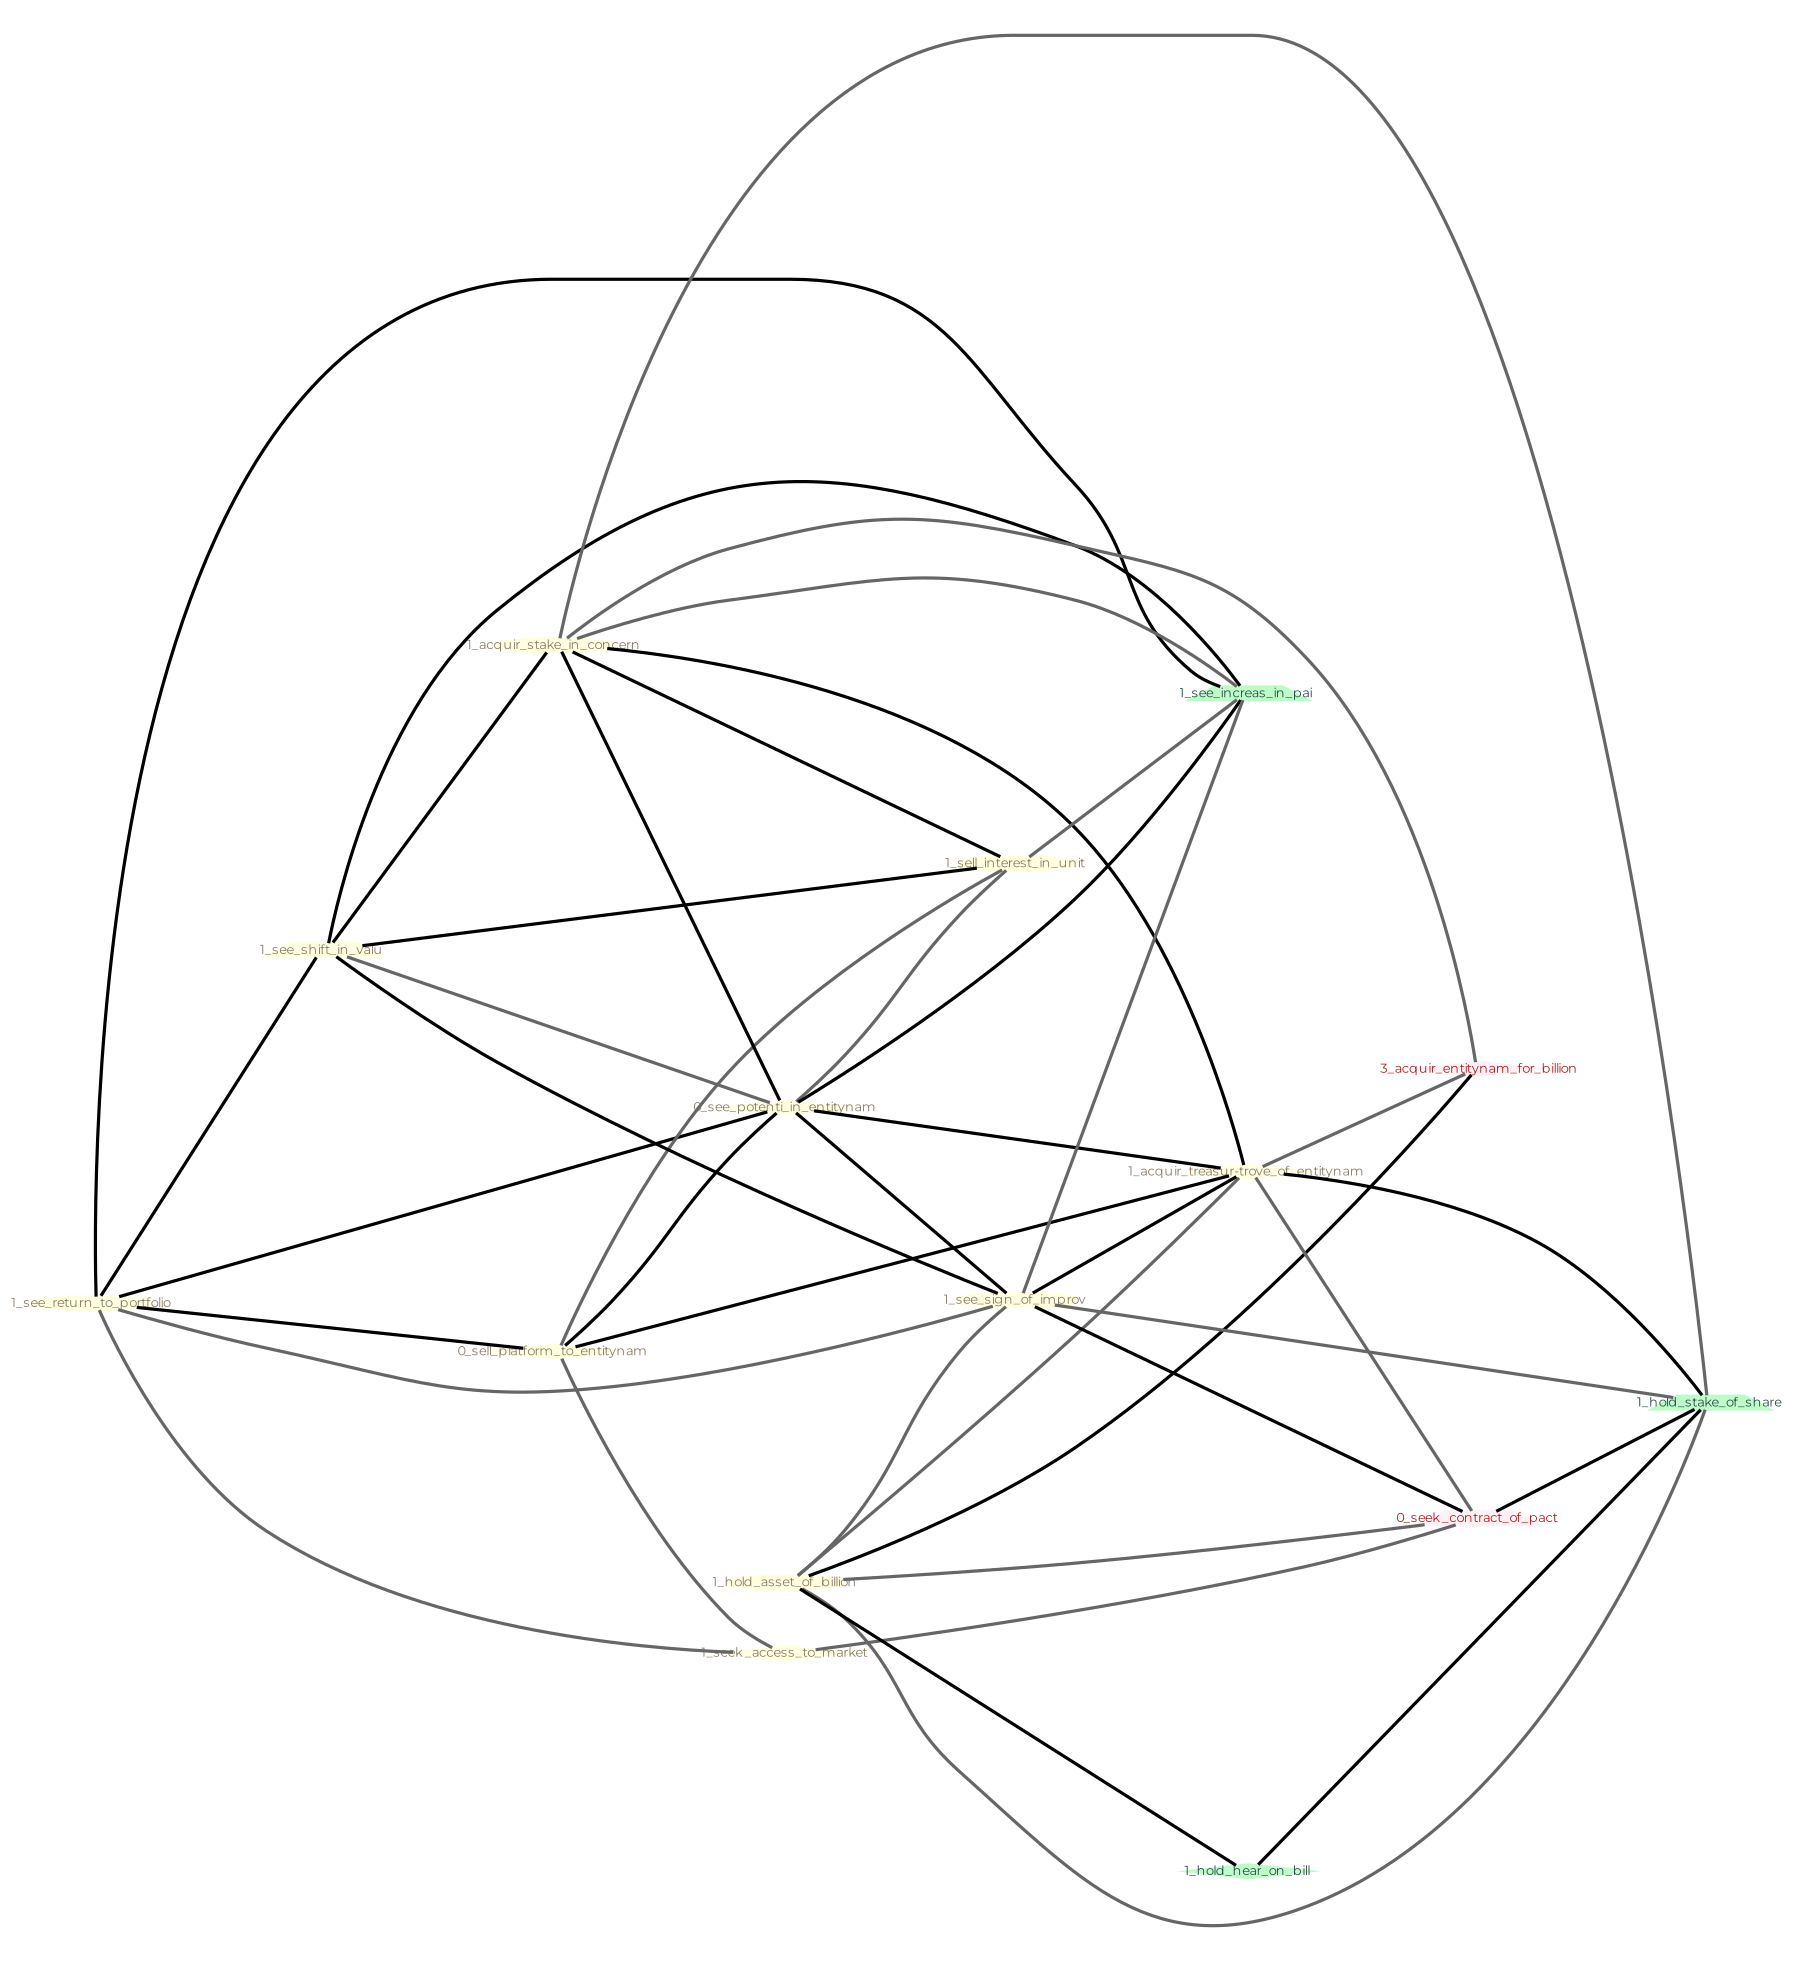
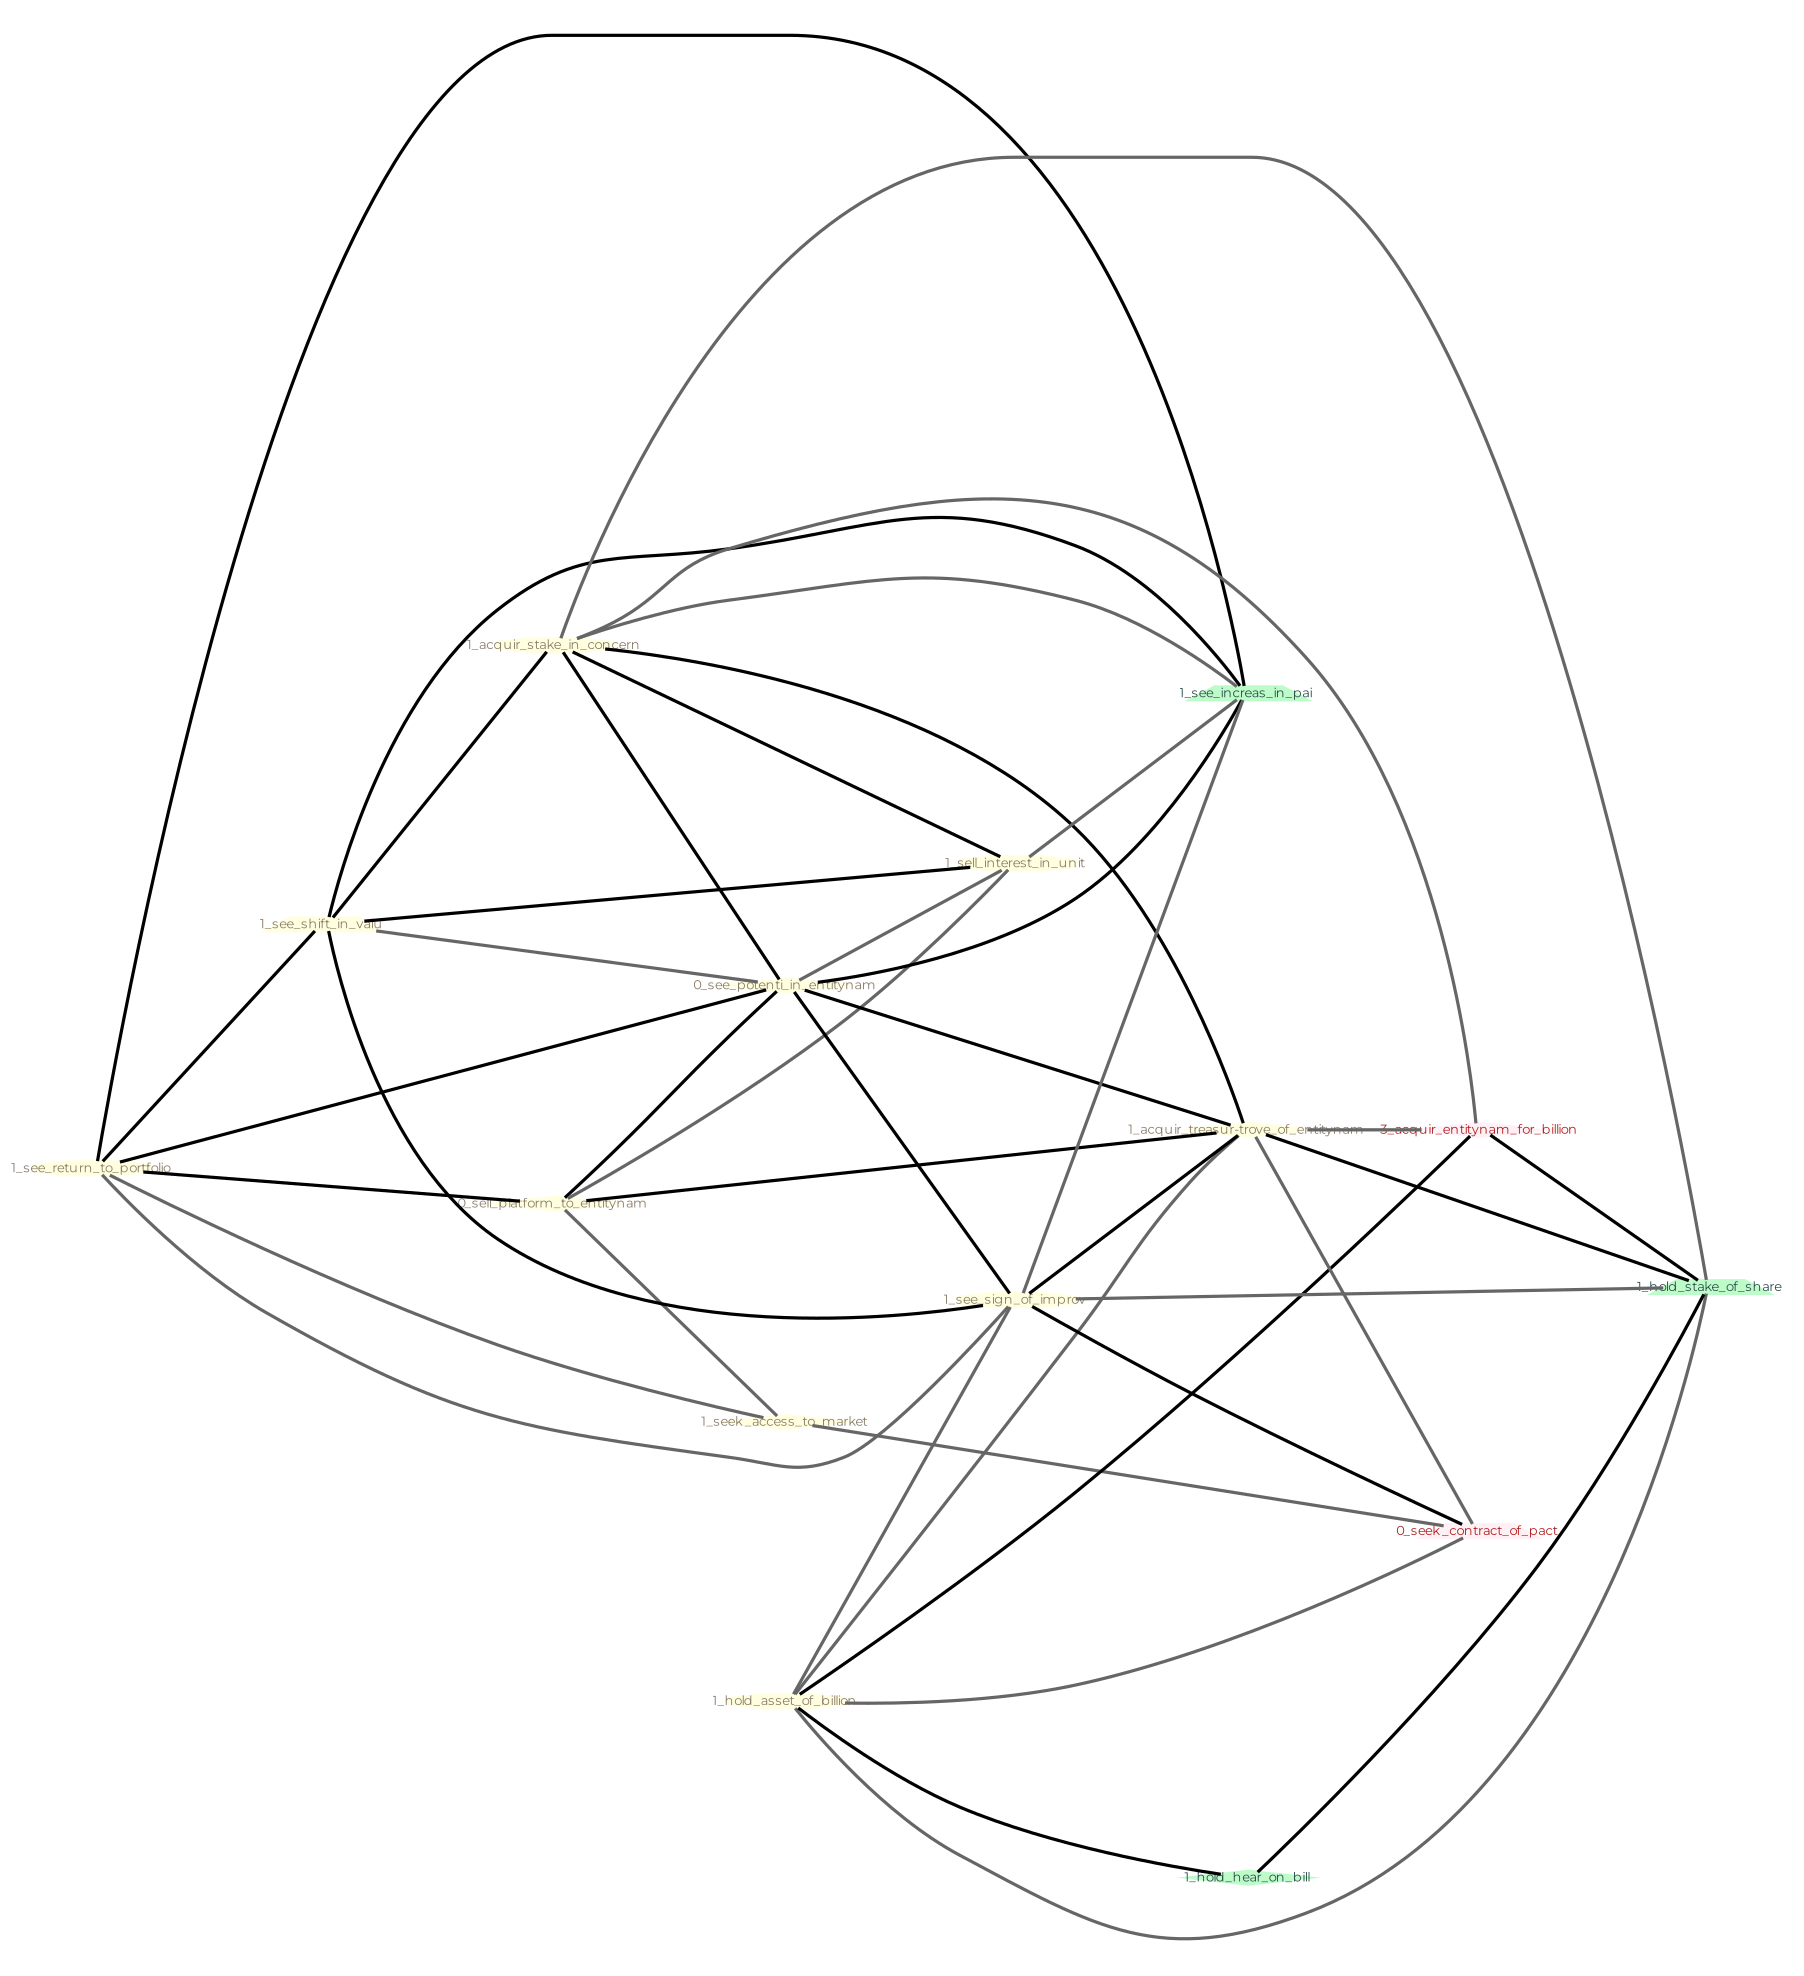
edge "1_hold_stake_of_share" -- "0_seek_contract_of_pact": now "1_hold_stake_of_share" -- "3_acquir_entitynam_for_billion"
